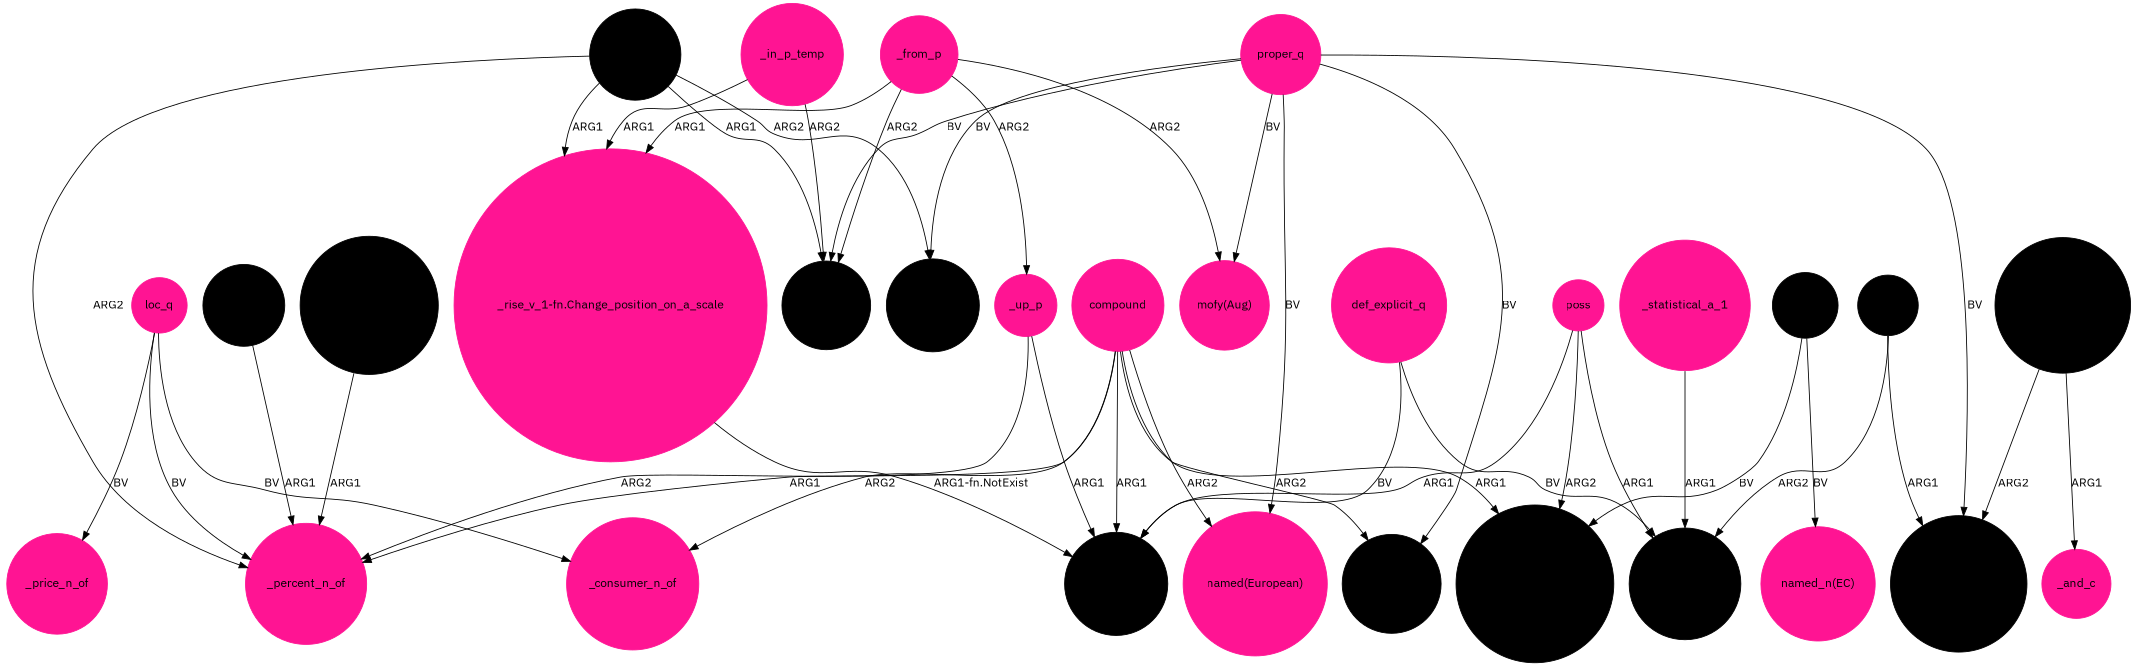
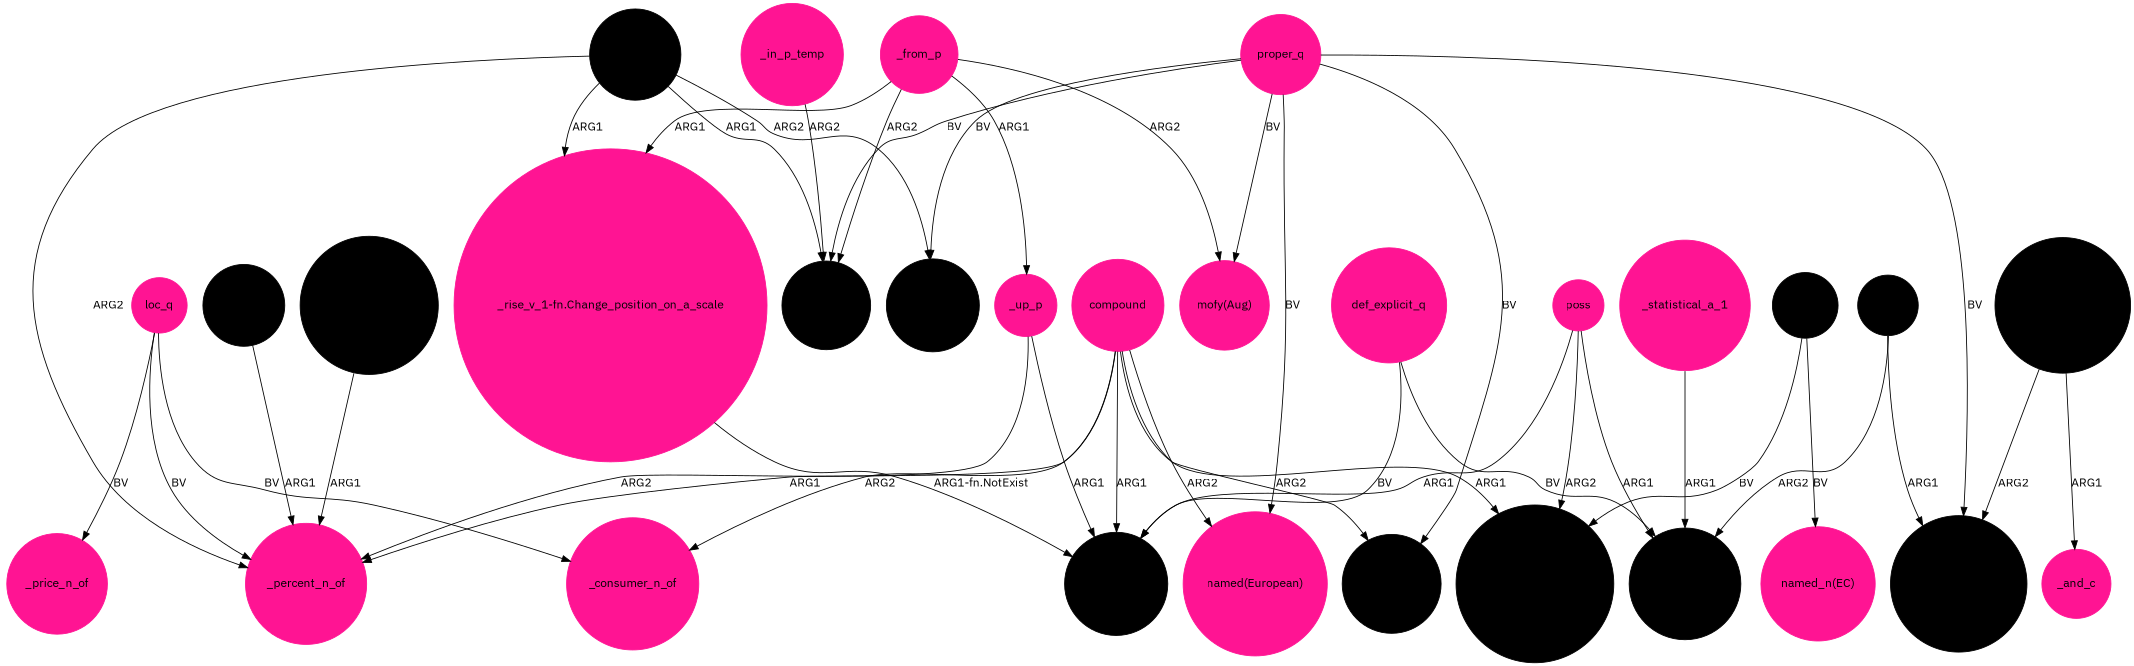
edge "_in_p_temp" -> "_rise_v_1-fn.Change_position_on_a_scale": removed, label "ARG1"
edge "_from_p" -> "_up_p": label "ARG2" -> "ARG1"
